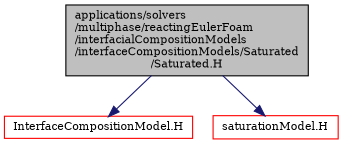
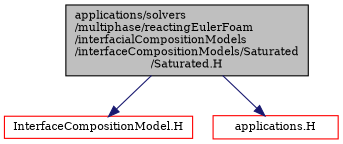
node "saturationModel.H": label "saturationModel.H" -> "applications.H"
